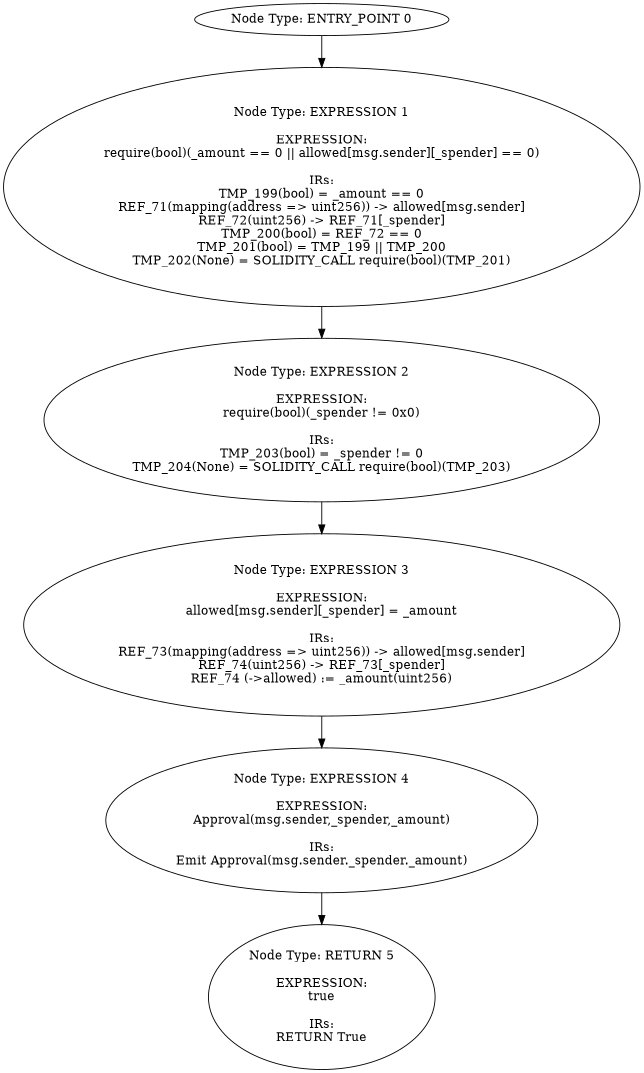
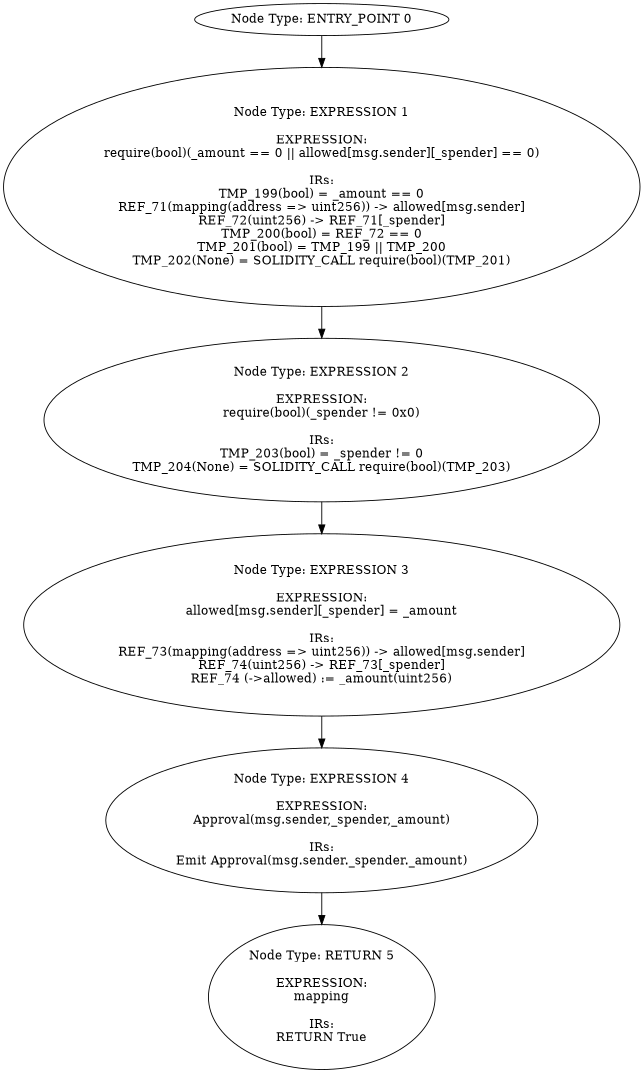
node "Node Type: RETURN 5 EXPRESSION: true IRs: RETURN True": label "Node Type: RETURN 5 EXPRESSION: true IRs: RETURN True" -> "Node Type: RETURN 5 EXPRESSION: mapping IRs: RETURN True"
